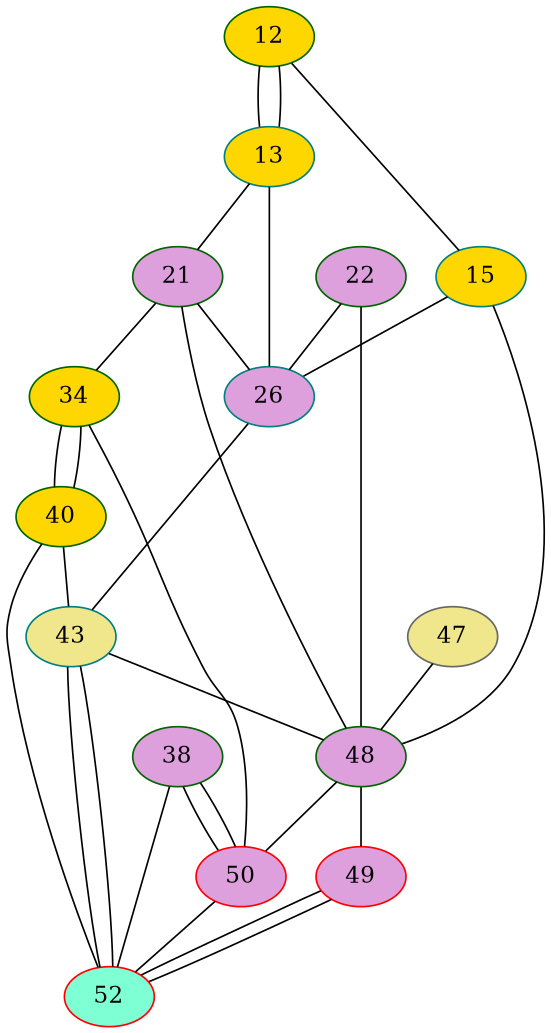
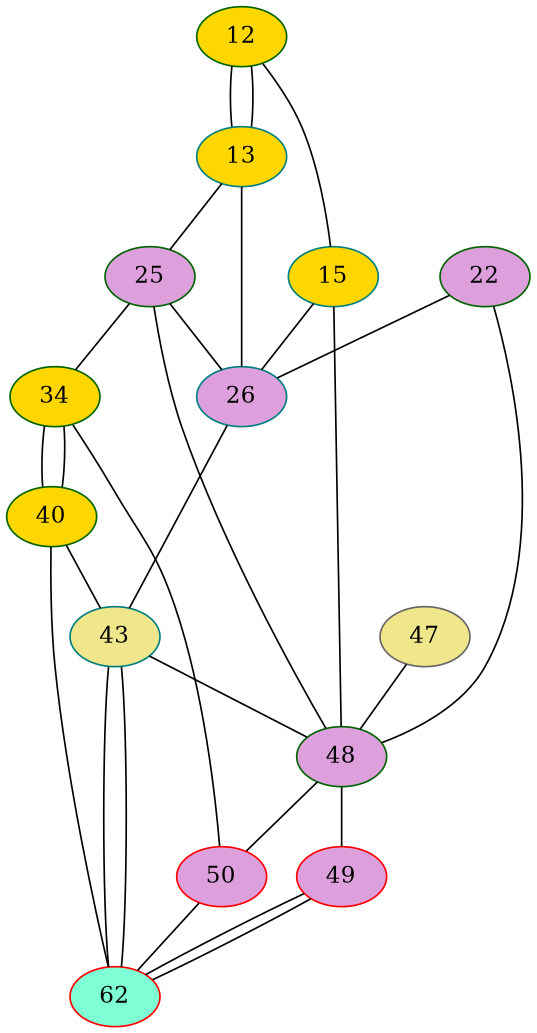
node "21": label "21" -> "25"
node "38": removed
node "52": label "52" -> "62"
